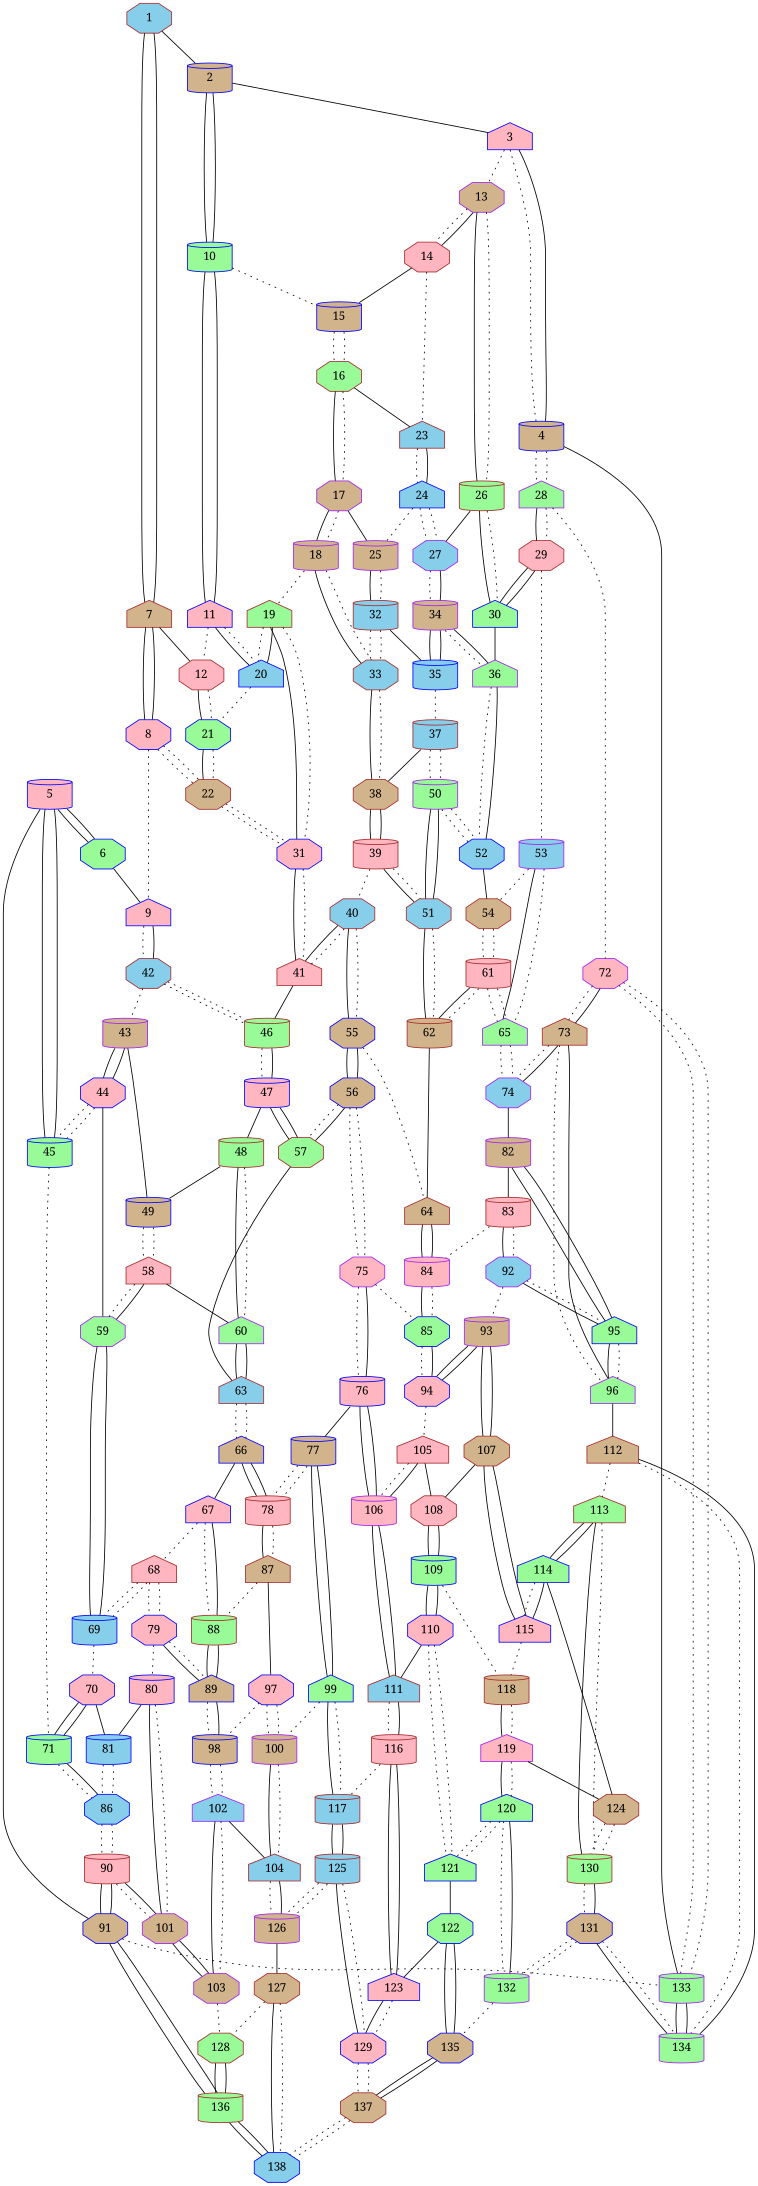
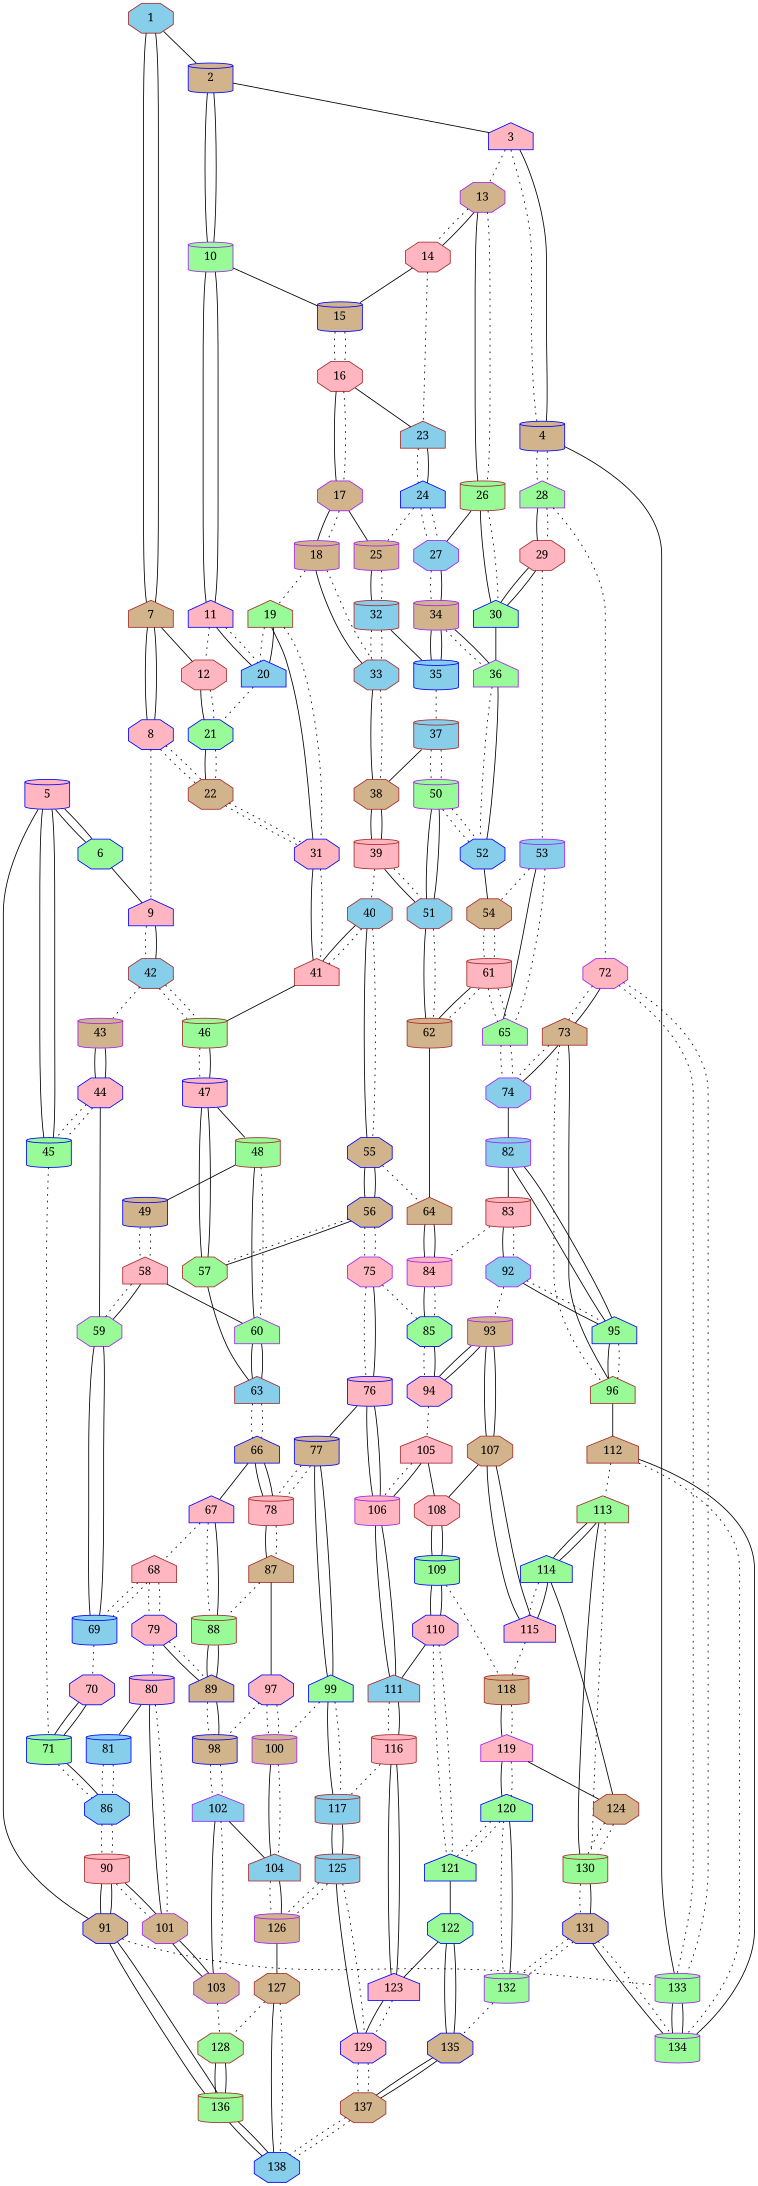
node "10": color blue -> purple
edge "10" -- "15": style dotted -> solid
node "16": fillcolor palegreen -> lightpink
edge "43" -- "49": removed
node "82": fillcolor tan -> skyblue
node "96": color purple -> brown
edge "70" -- "81": removed
